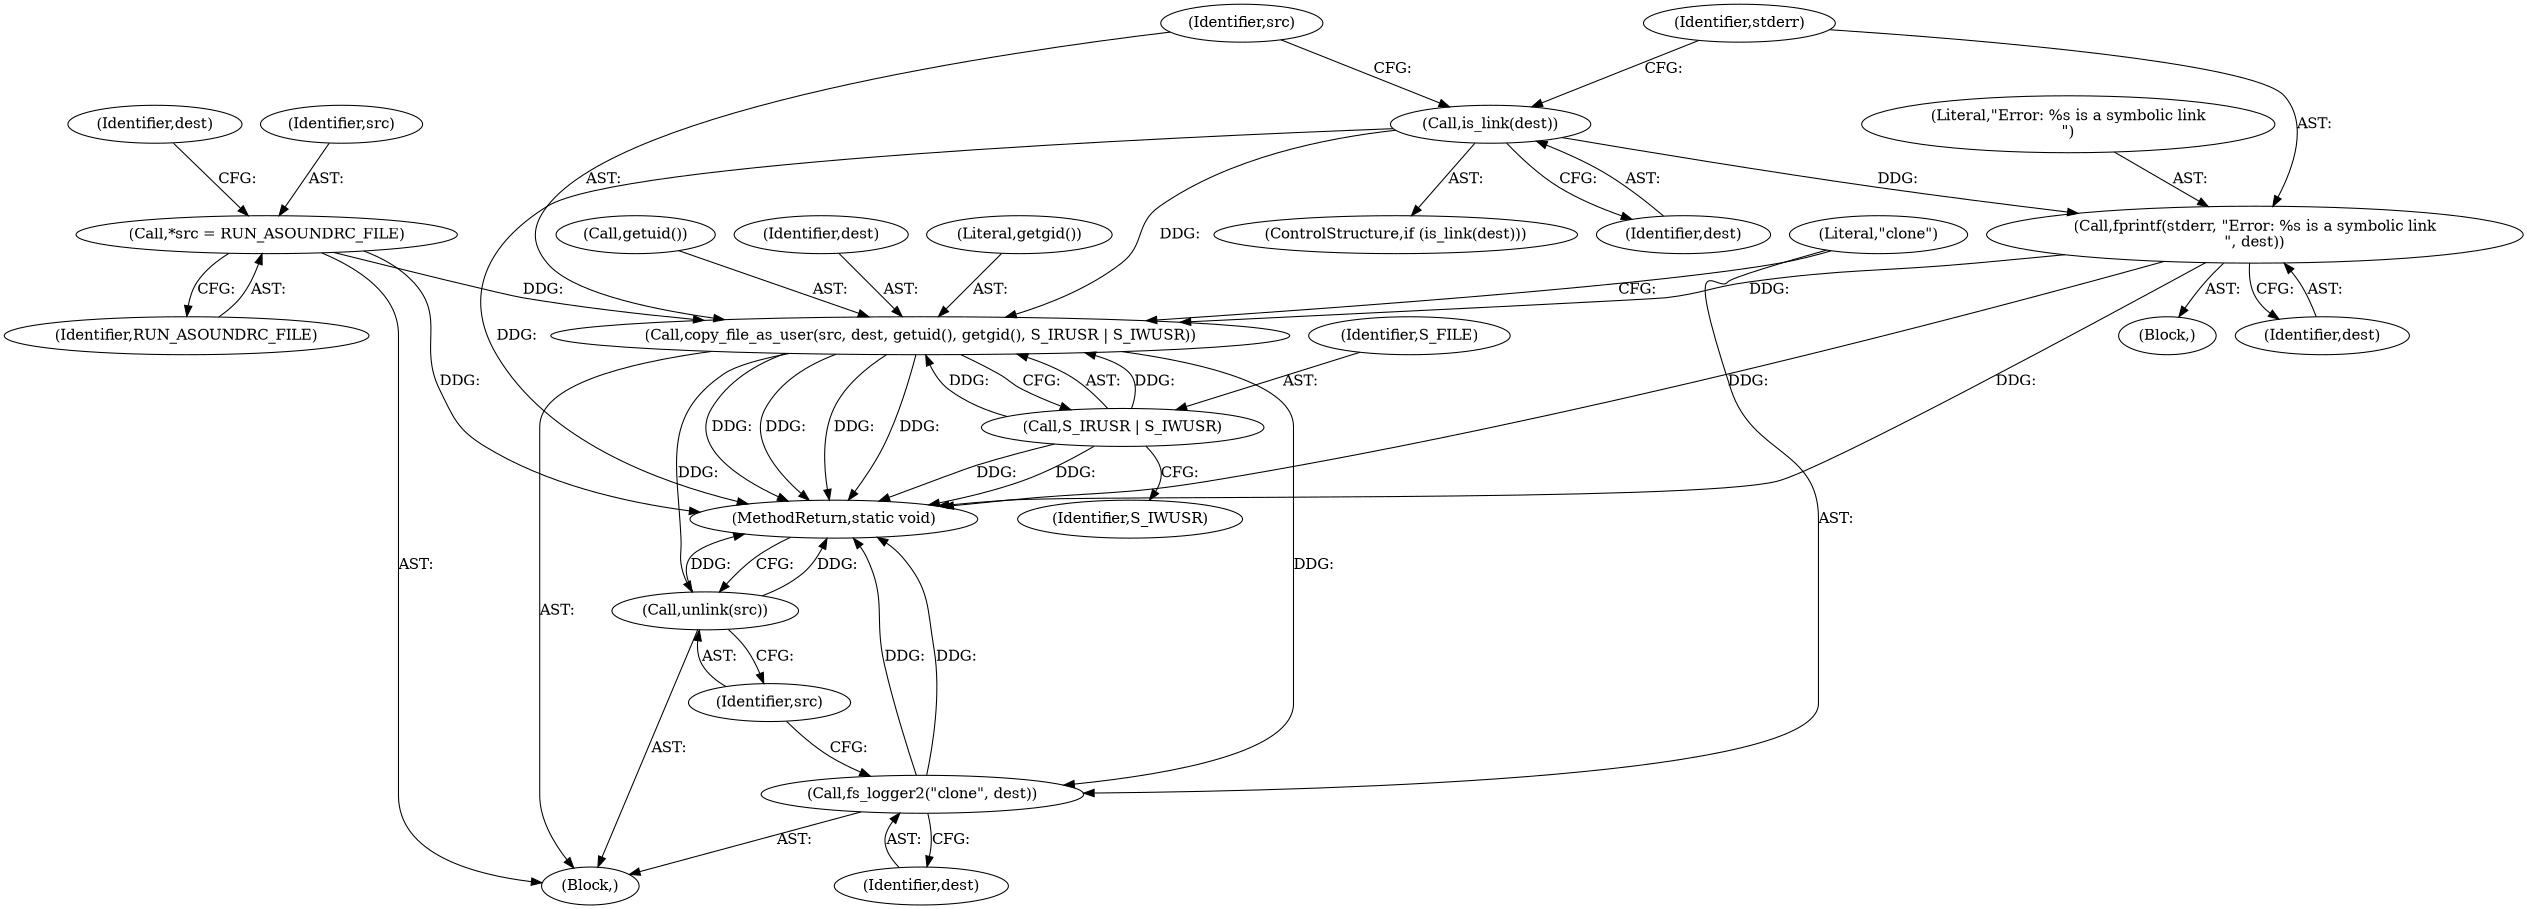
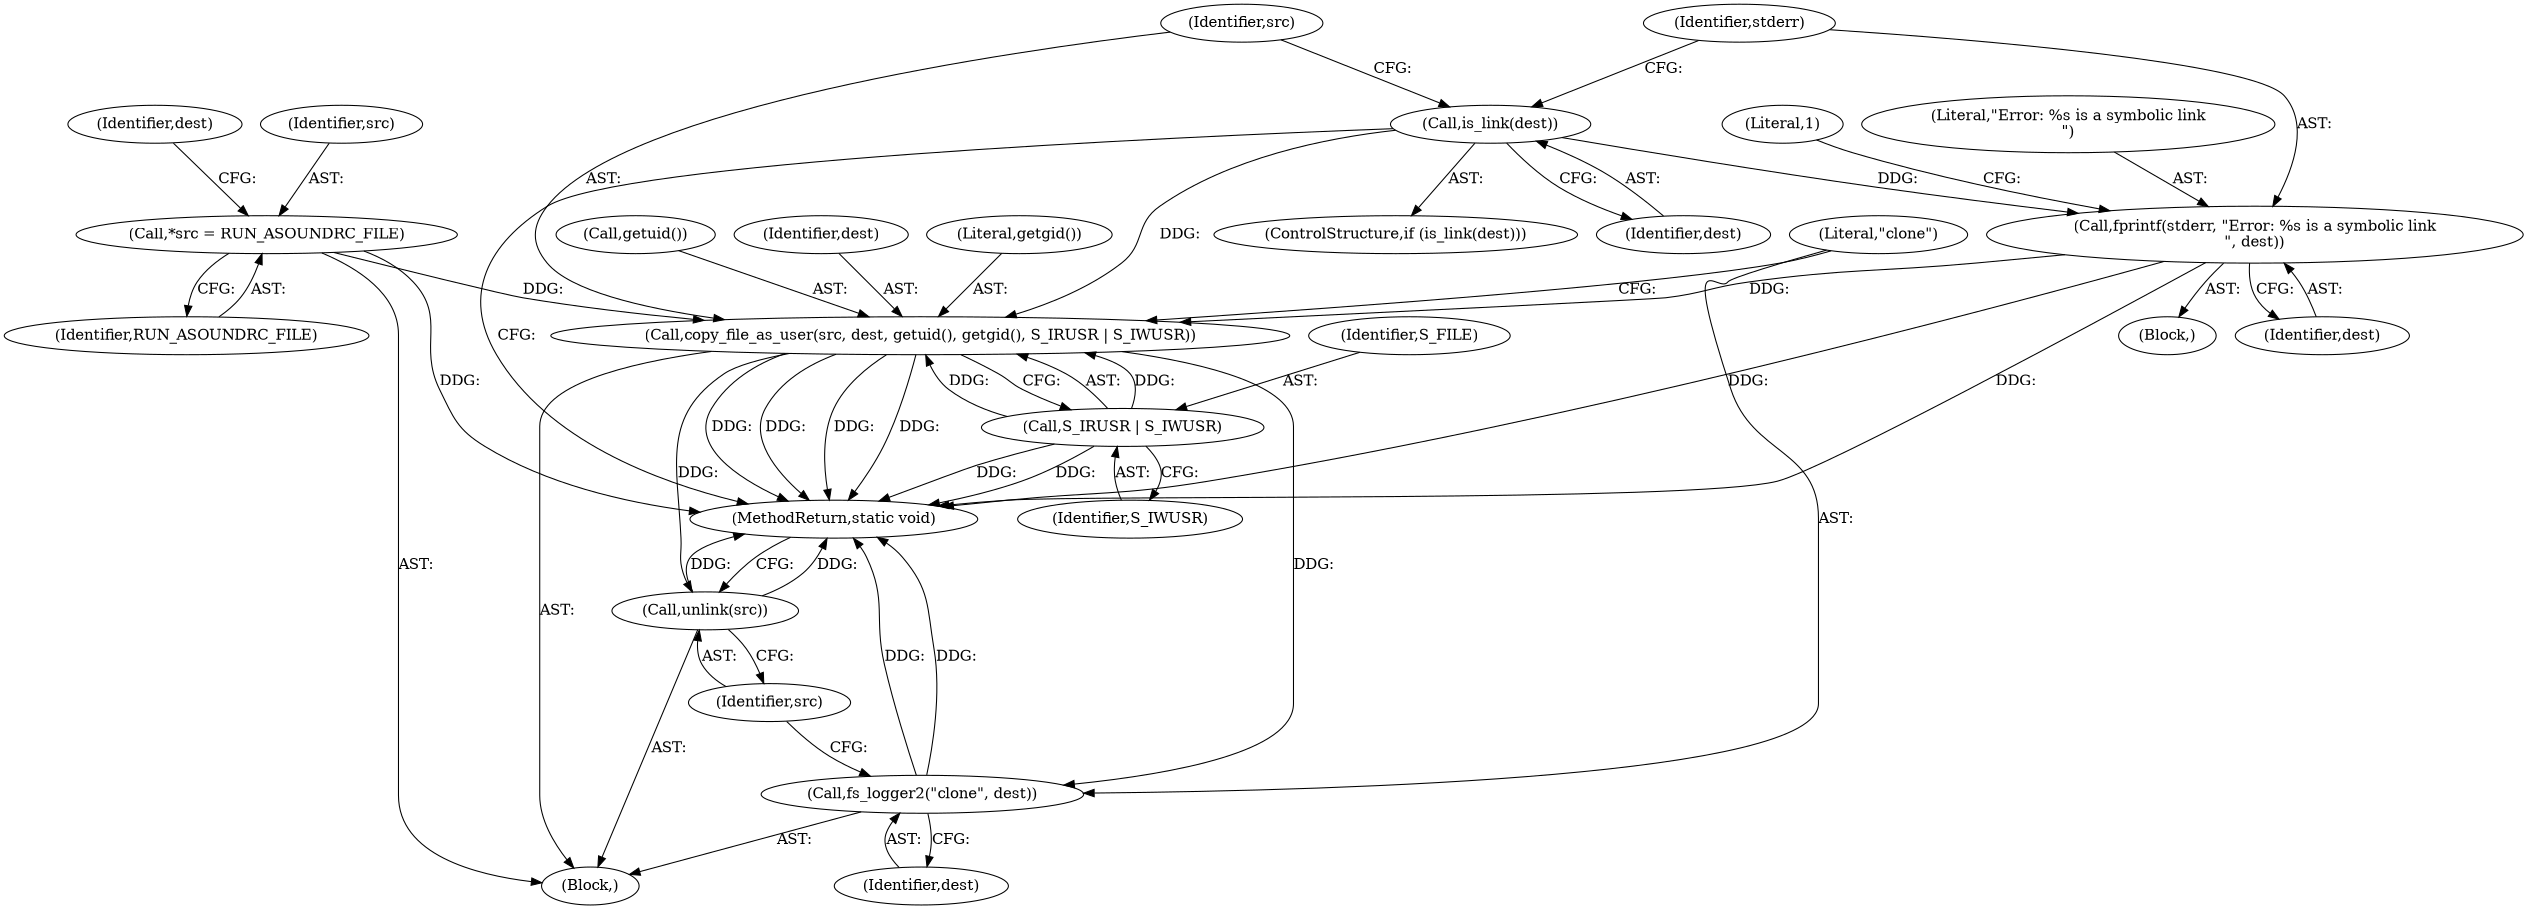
node "(Literal,1)": added
edge "(Call,is_link(dest))" -> "(MethodReturn,static void)": label "DDG: " -> "CFG: "
edge "(Identifier,S_IWUSR)" -> "(Call,S_IRUSR | S_IWUSR)": added, label "AST:"
